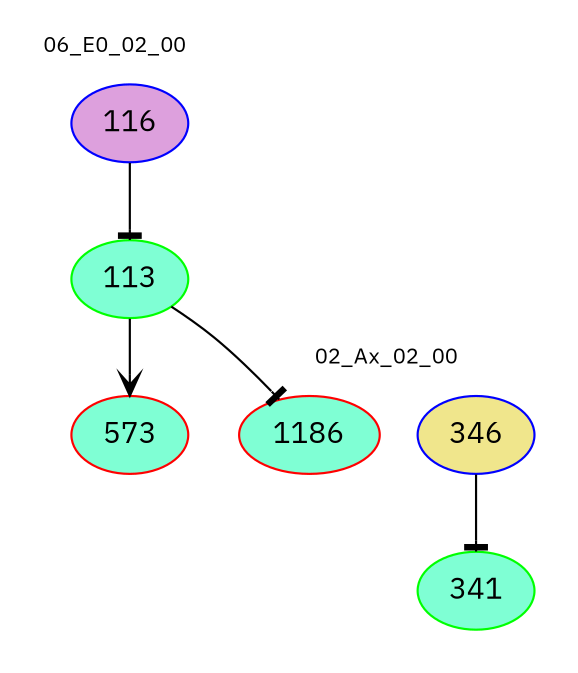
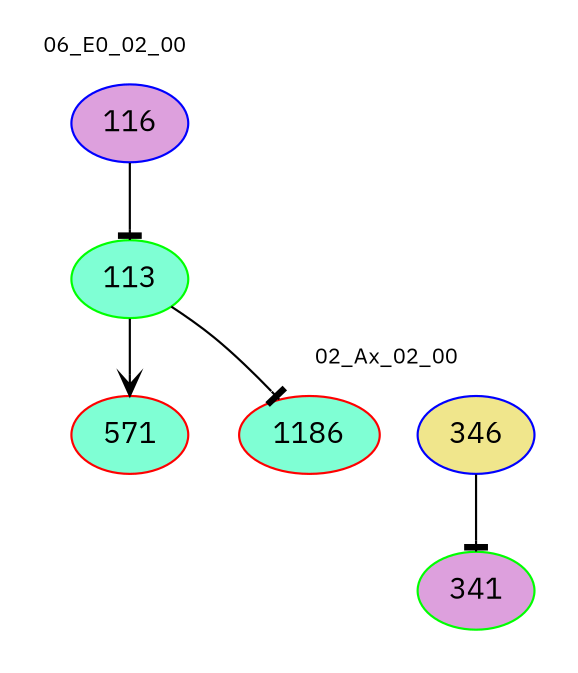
node "573": label "573" -> "571"
node "341": fillcolor aquamarine -> plum
